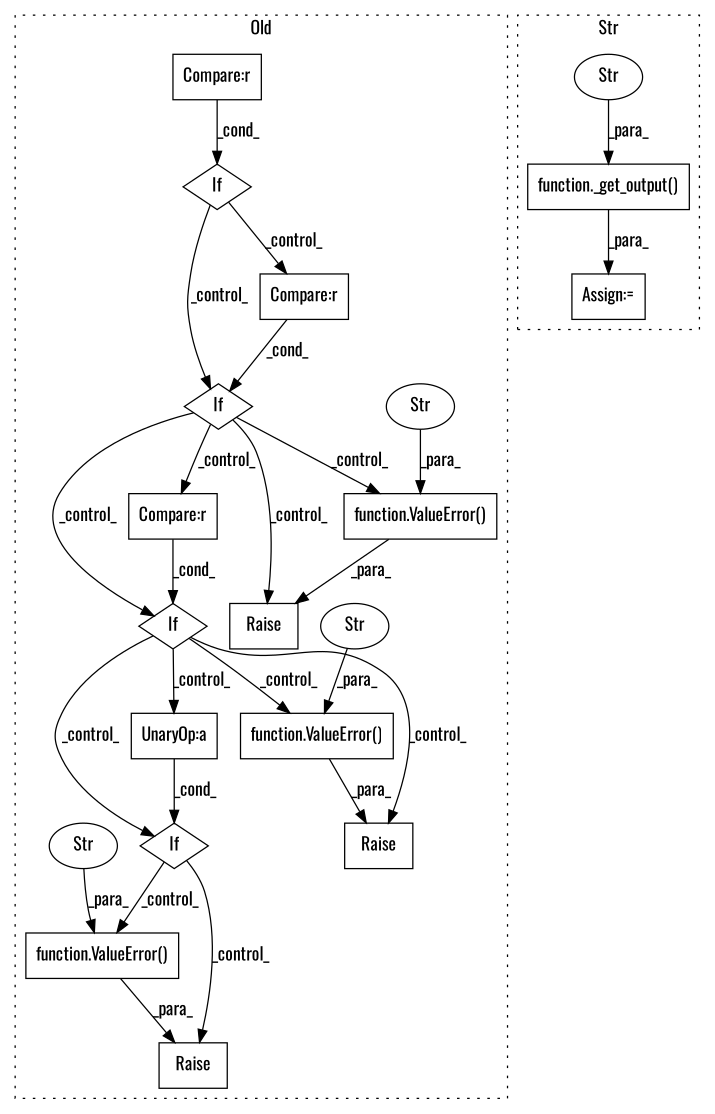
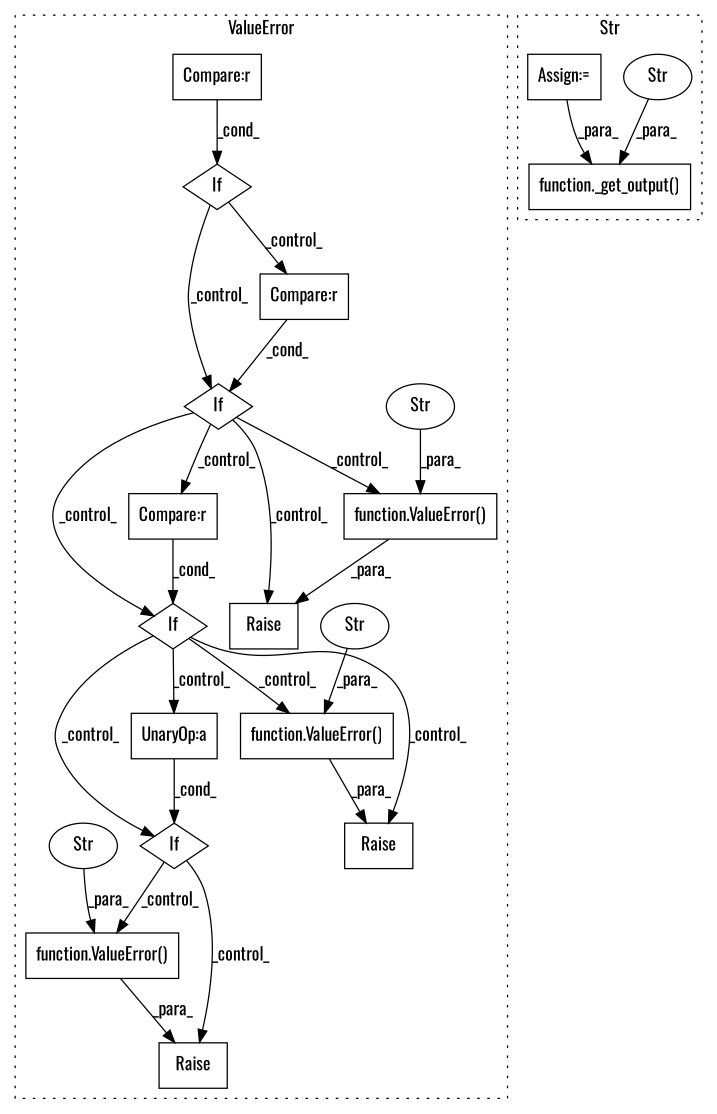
cluster "Old": label "Old" -> "ValueError"
edge "function._get_output()" -> "Assign:=": reversed
